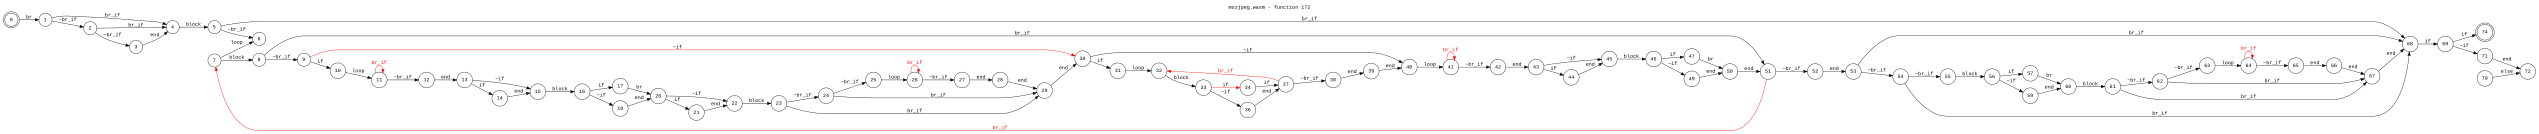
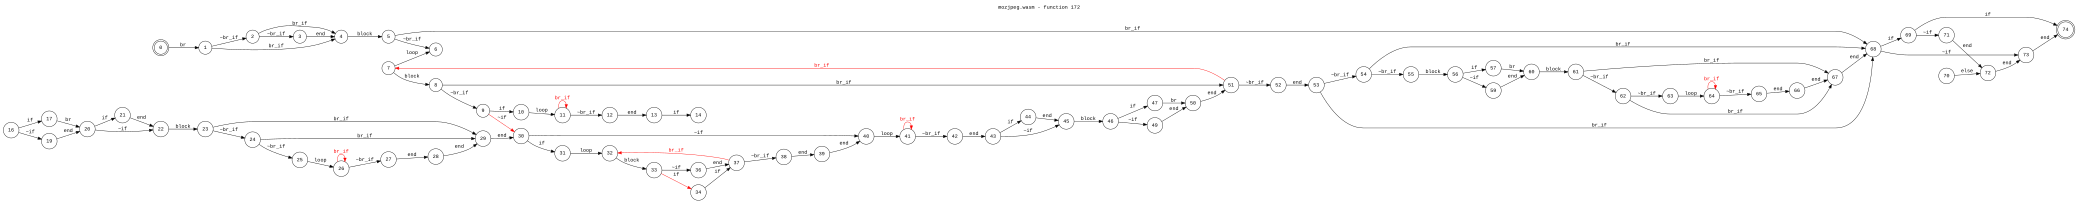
node "73": added
node "15": removed
